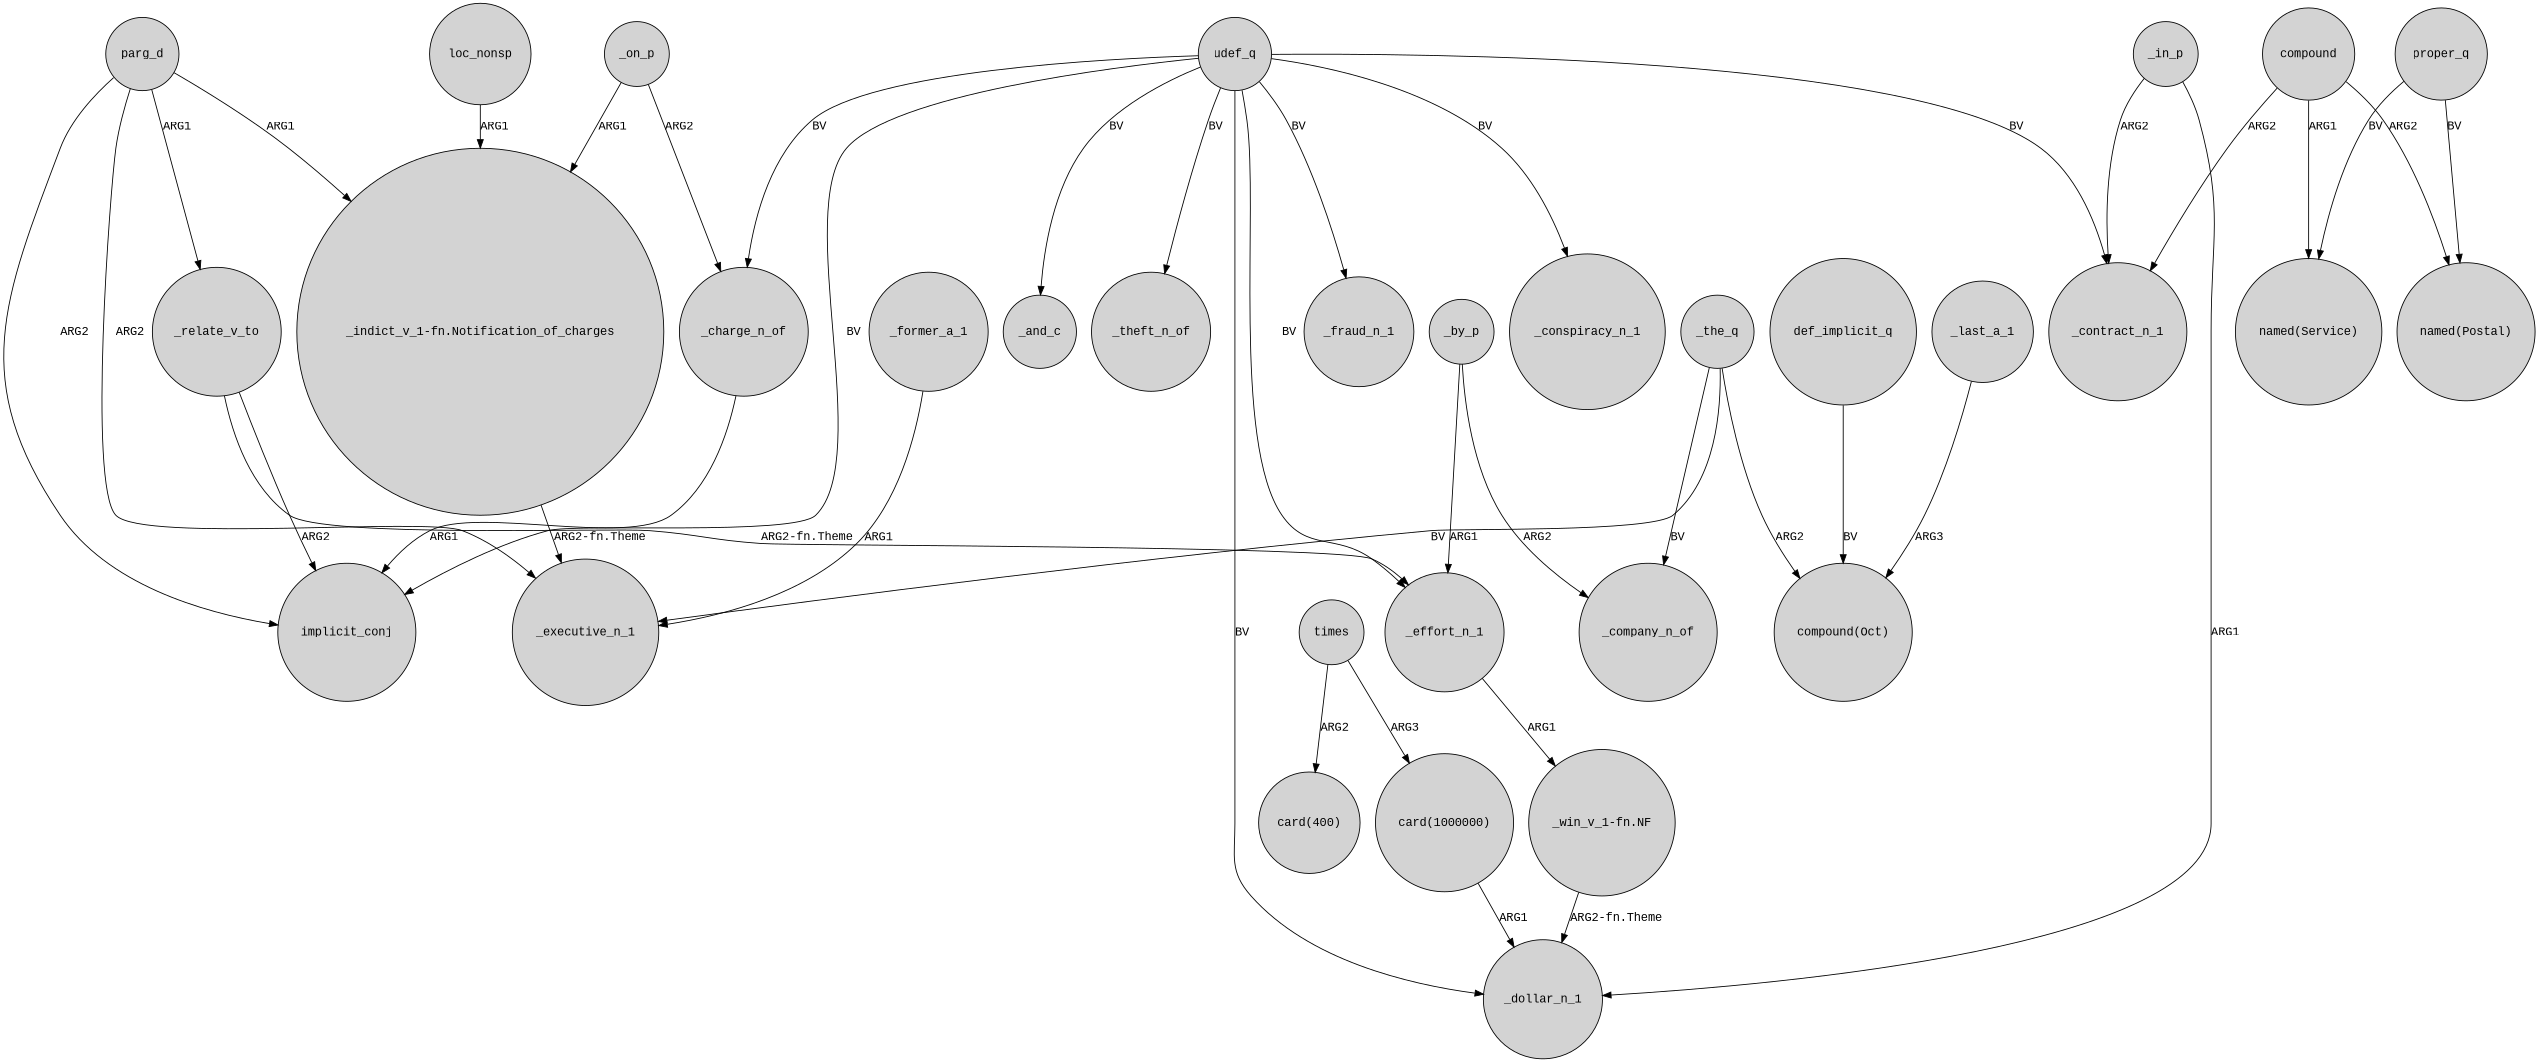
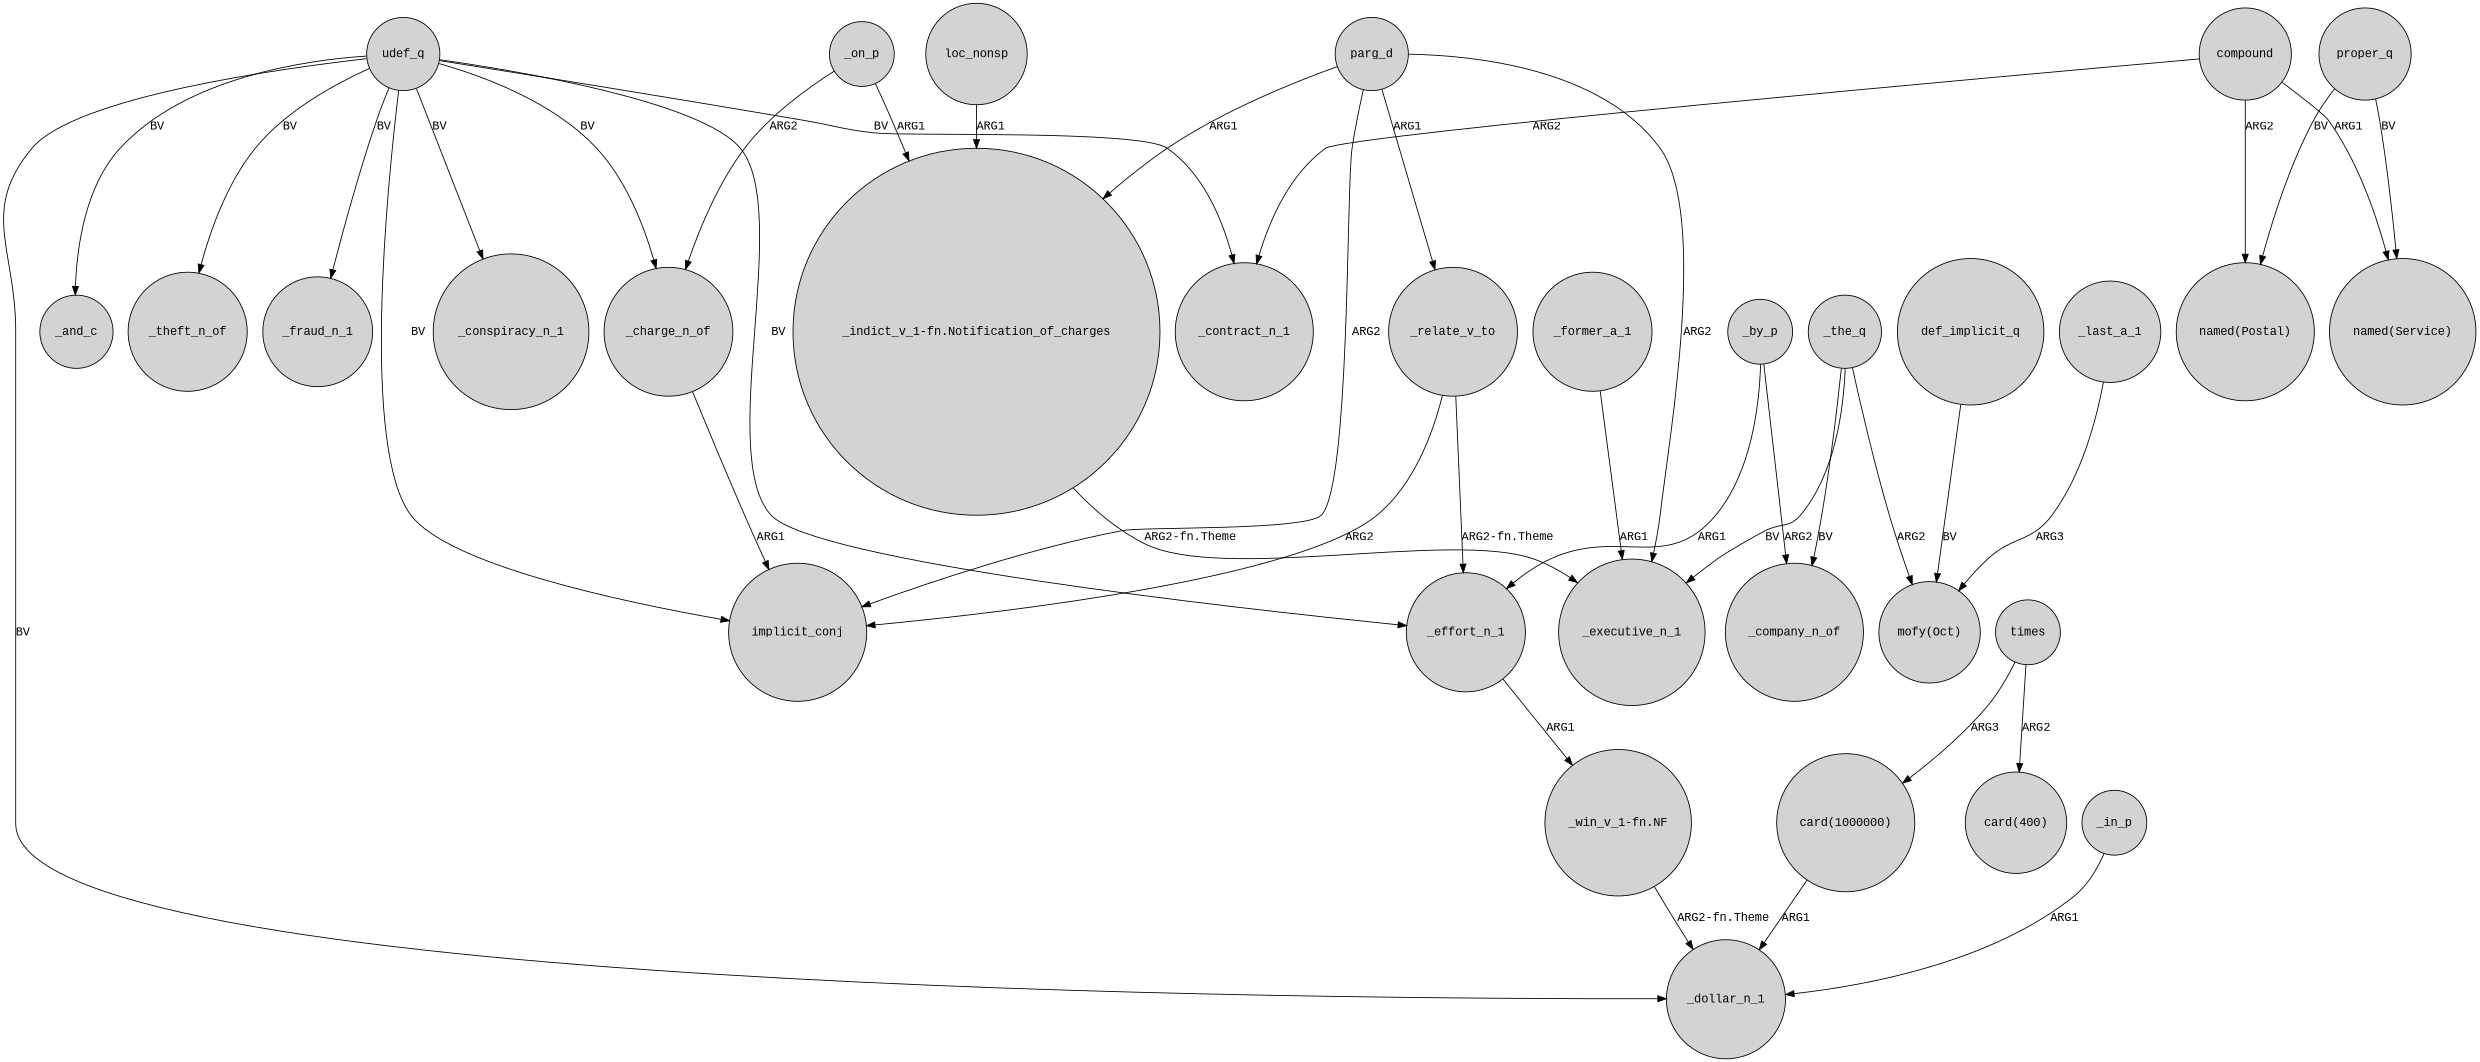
edge "_in_p" -> "_contract_n_1": removed, label "ARG2"
node "compound(Oct)": label "compound(Oct)" -> "mofy(Oct)"
